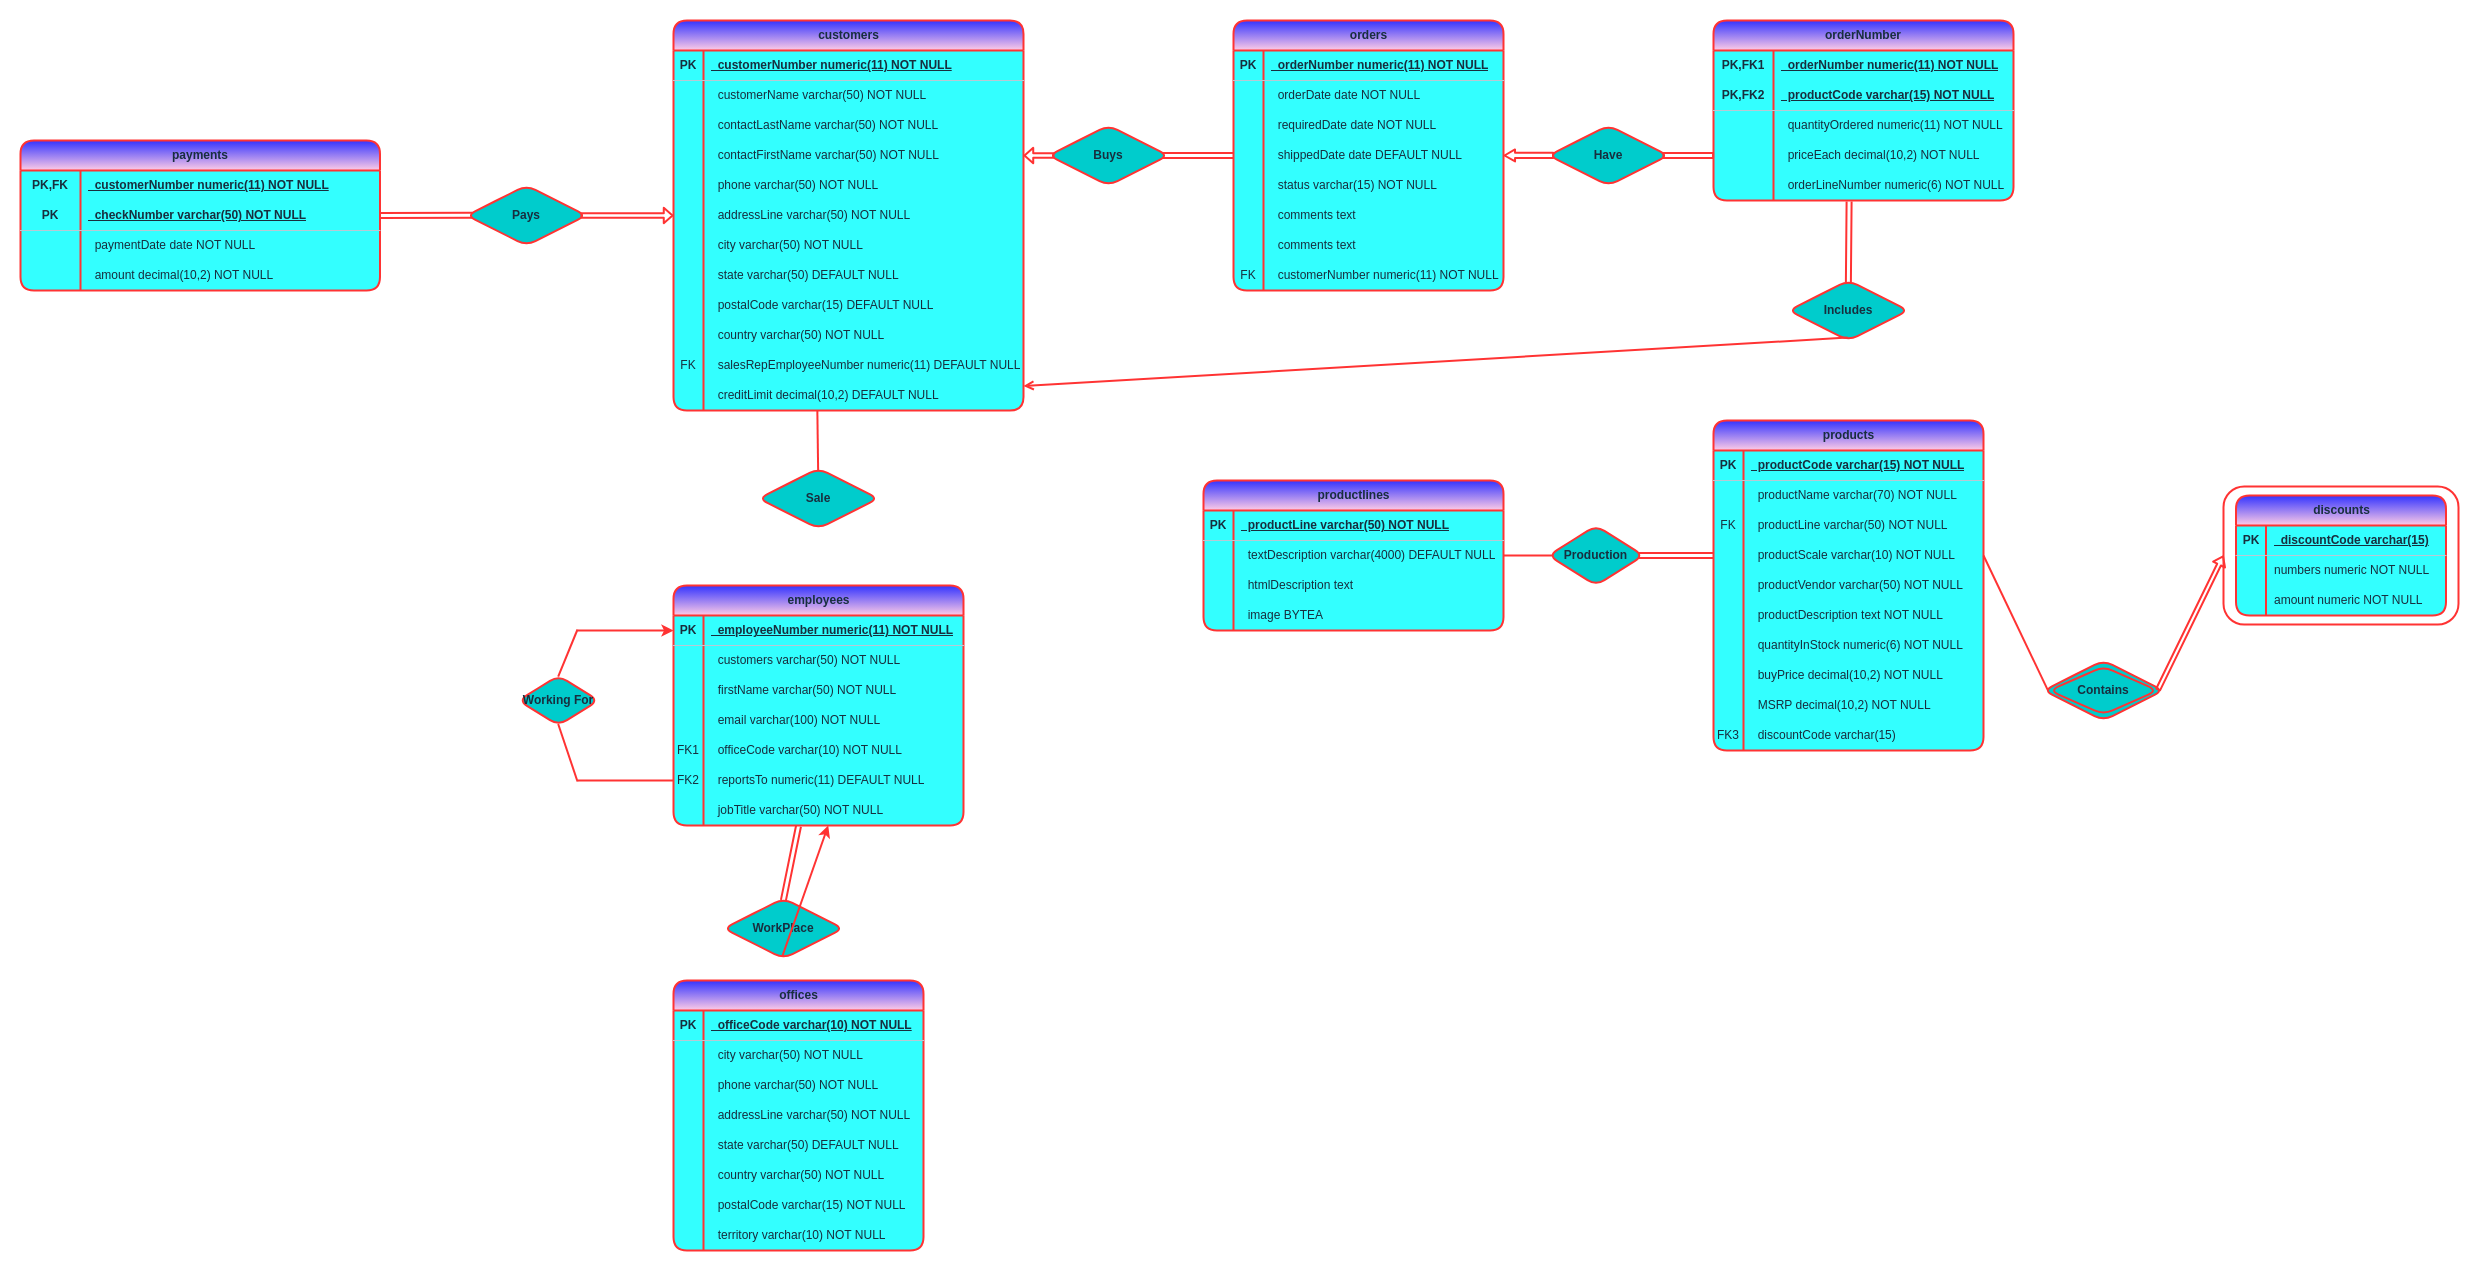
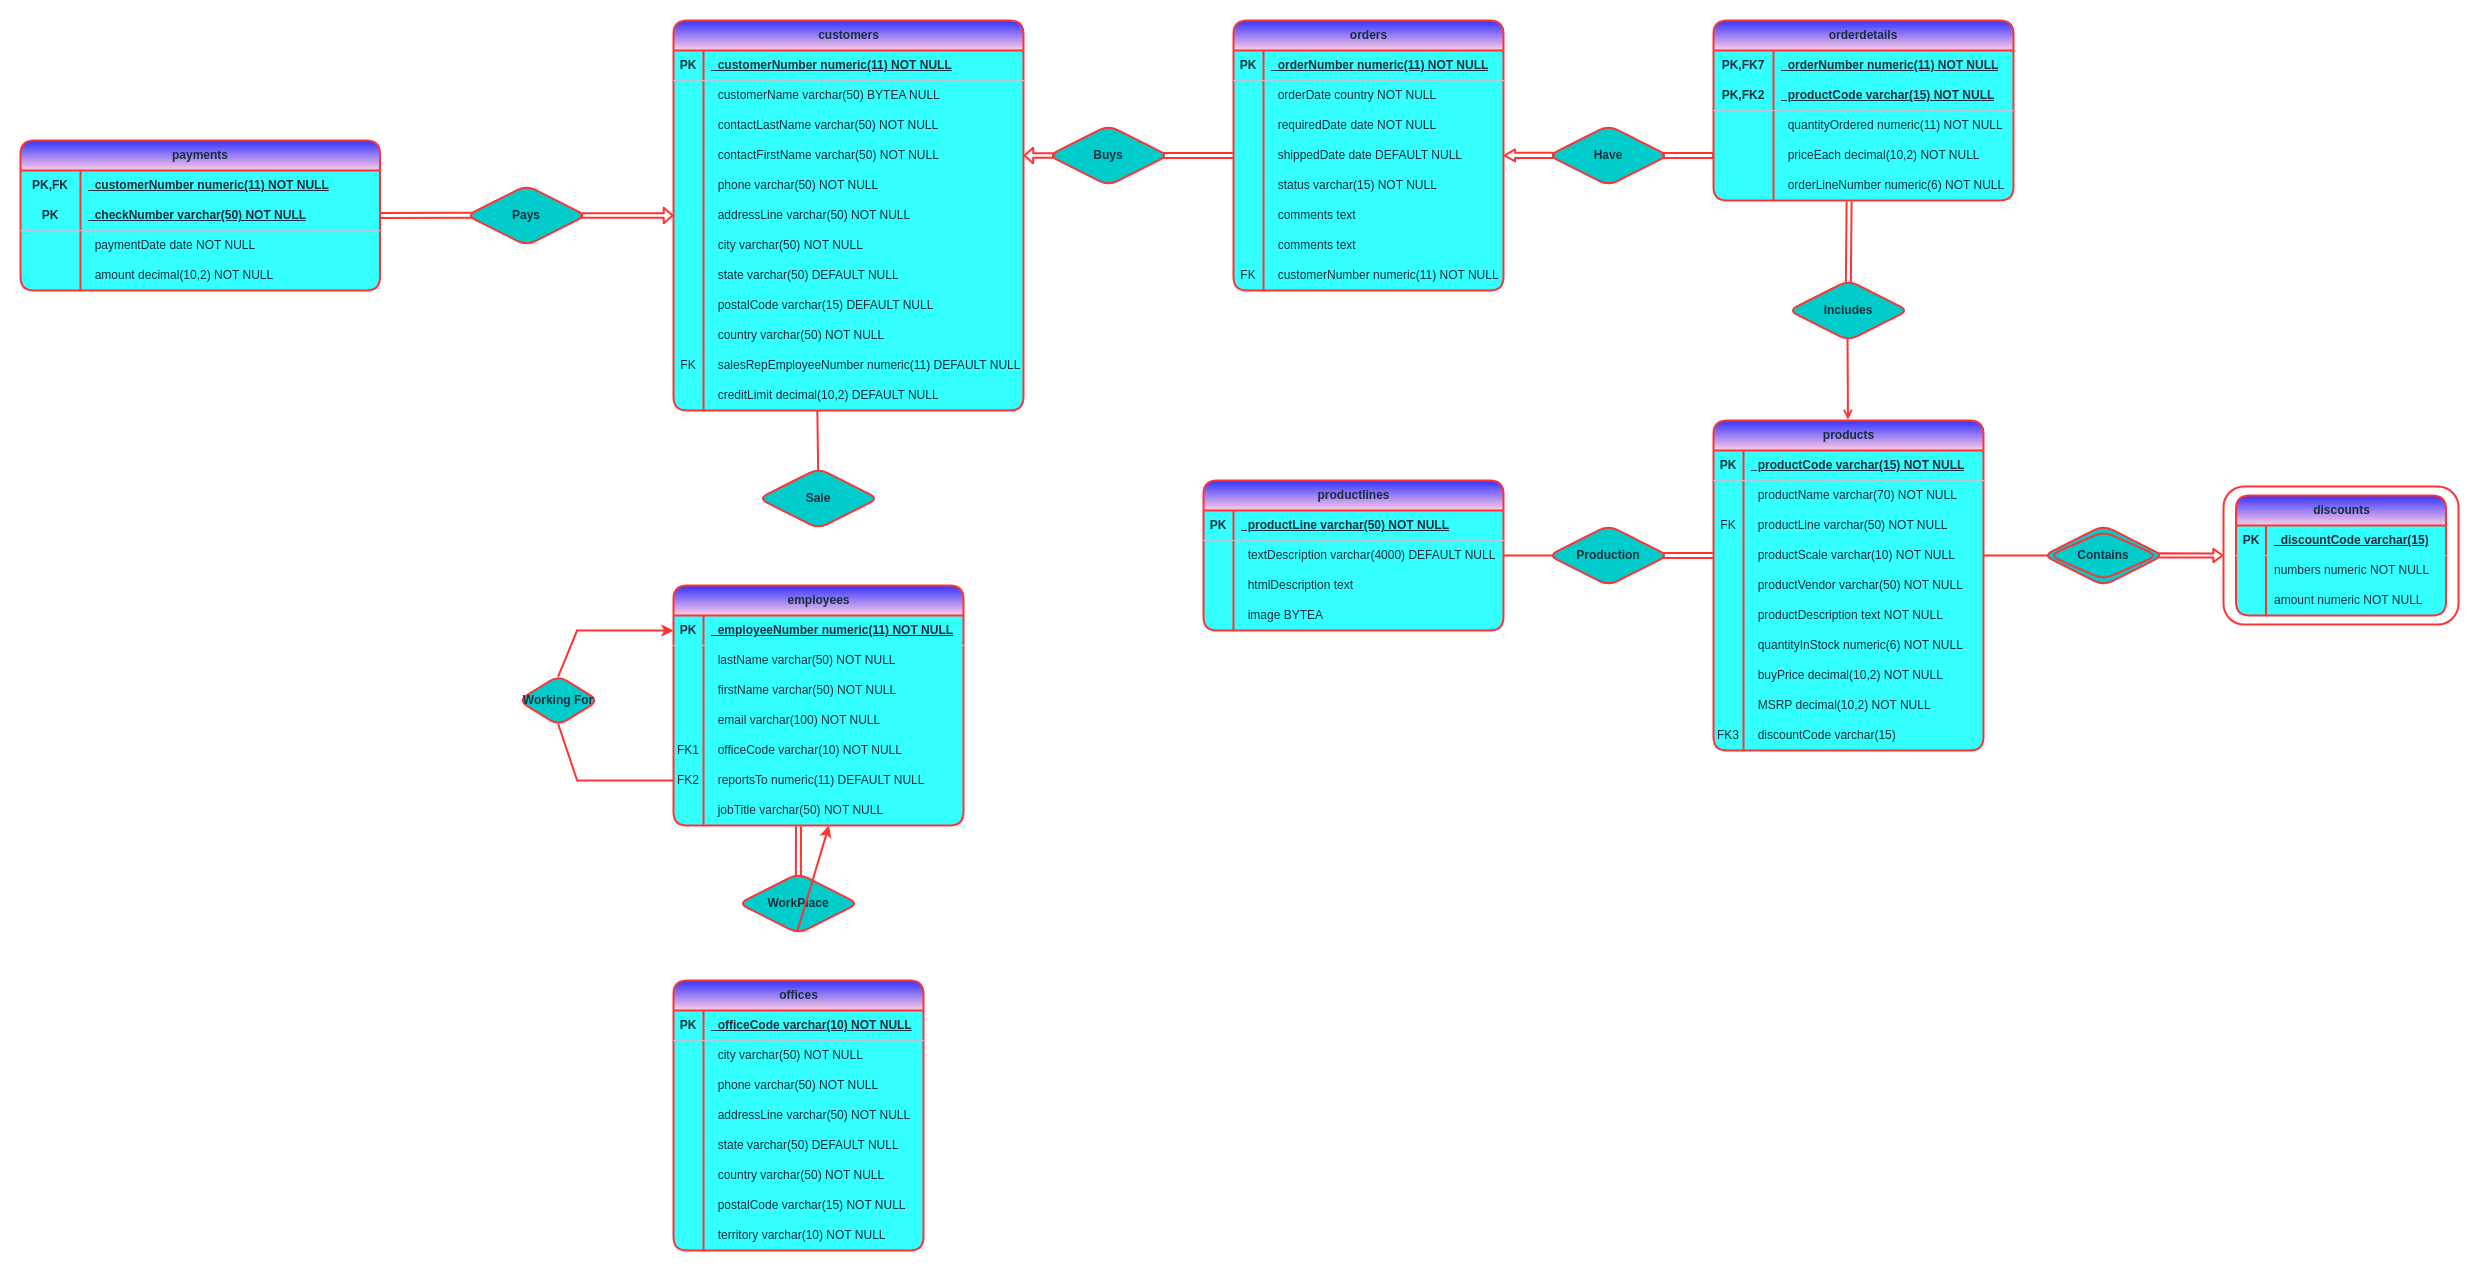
node "orderNumber": label "orderNumber" -> "orderdetails"
node "PK,FK1": label "PK,FK1" -> "PK,FK7"
node "customerName varchar(50) NOT NULL": label "customerName varchar(50) NOT NULL" -> "customerName varchar(50) BYTEA NULL"
node "orderDate date NOT NULL": label "orderDate date NOT NULL" -> "orderDate country NOT NULL"
edge "Includes" -> "creditLimit decimal(10,2) DEFAULT NULL": now "Includes" -> "products"
node "Production": size 95x60 -> 120x60
node "customers varchar(50) NOT NULL": label "customers varchar(50) NOT NULL" -> "lastName varchar(50) NOT NULL"
node "Contains": moved (2104, 691) -> (2104, 556)
node "WorkPlace": moved (784, 929) -> (799, 904)
